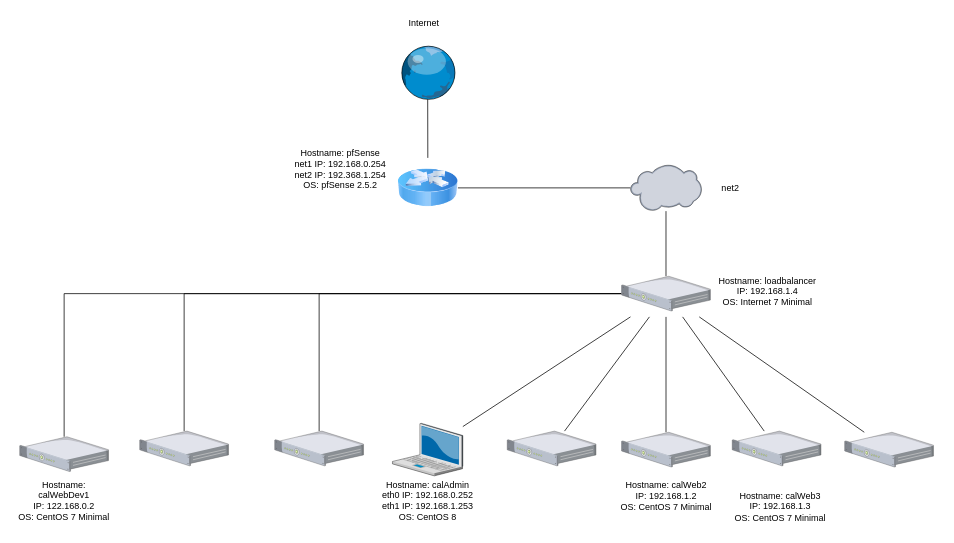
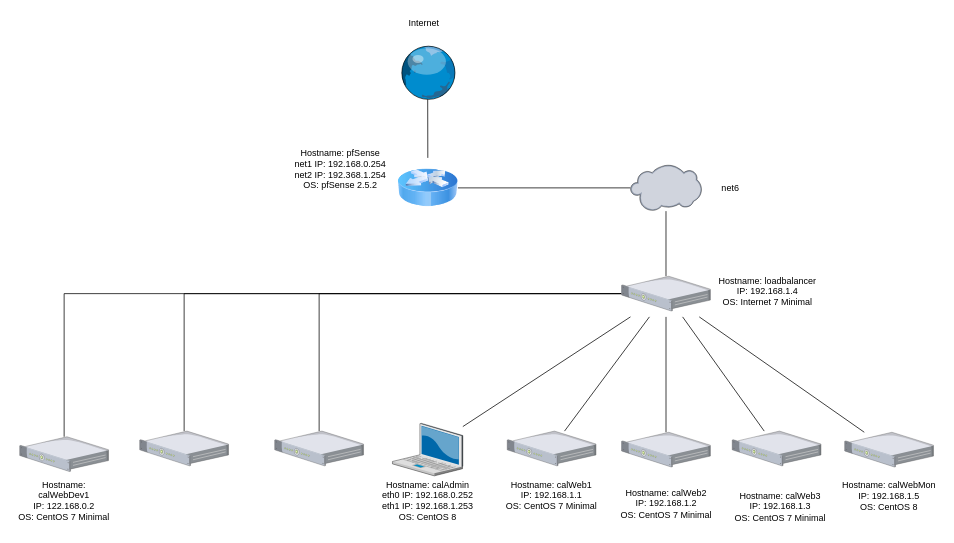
node "net2": label "net2" -> "net6"
node "Hostname: calWeb1 IP: 192.168.1.1 OS: CentOS 7 Minimal": added
node "Hostname: calWeb2 IP: 192.168.1.2 OS: CentOS 7 Minimal": moved (666, 496) -> (666, 504)
node "Hostname: calWebMon IP: 192.168.1.5 OS: CentOS 8": added
